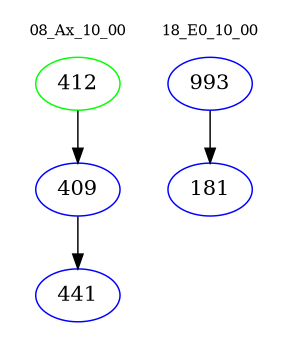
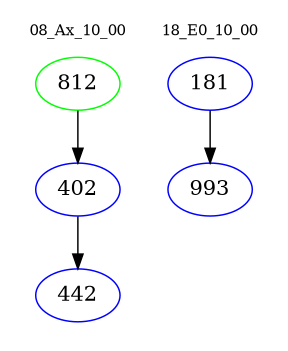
node "412": label "412" -> "812"
edge "993" -> "181": reversed
node "409": label "409" -> "402"
node "441": label "441" -> "442"
